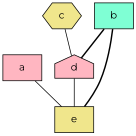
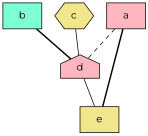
edge "a" -- "d": added
edge "b" -- "e": removed
edge "a" -- "e": style solid -> bold
